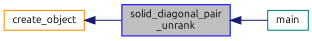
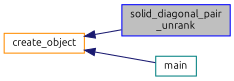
edge "main" -> "solid_diagonal_pair _unrank": now "main" -> "create_object"
